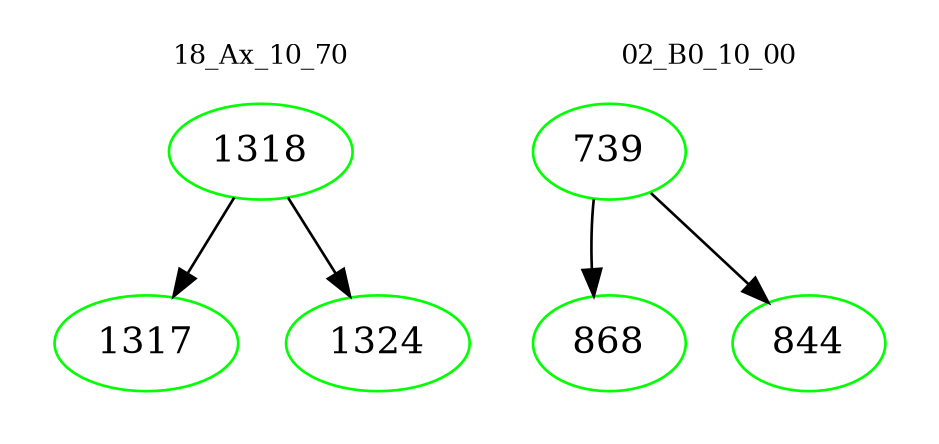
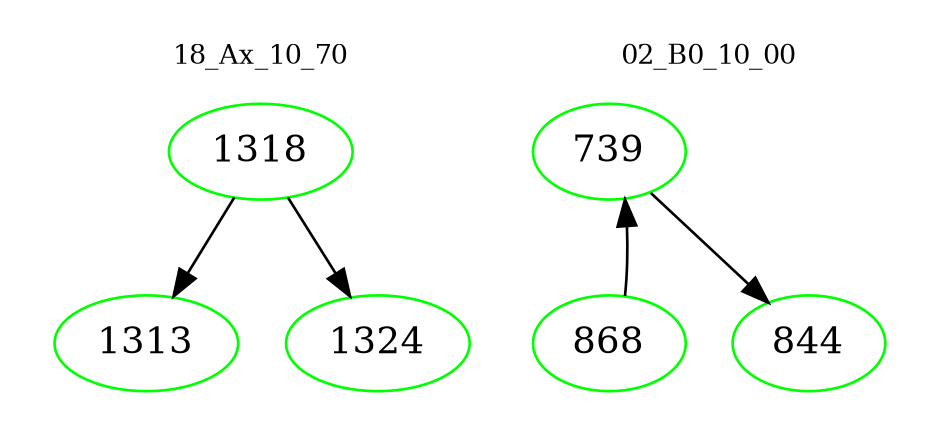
edge "739" -> "868": reversed
node "1317": label "1317" -> "1313"
